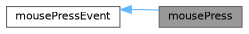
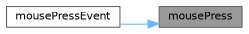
edge "mousePress" -> "mousePressEvent": reversed
